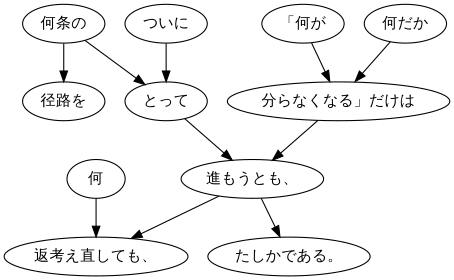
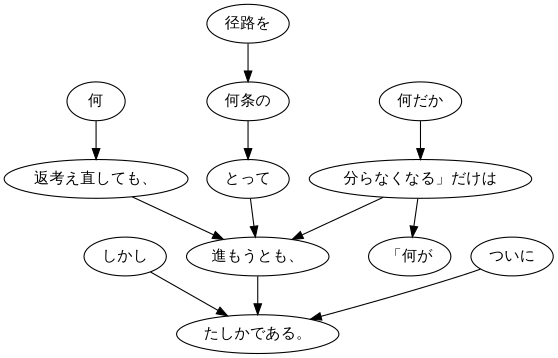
edge "何条の" -> "径路を": reversed
edge "ついに" -> "とって": now "ついに" -> "たしかである。"
edge "「何が" -> "分らなくなる」だけは": reversed
edge "進もうとも、" -> "返考え直しても、": reversed
node "しかし": added
